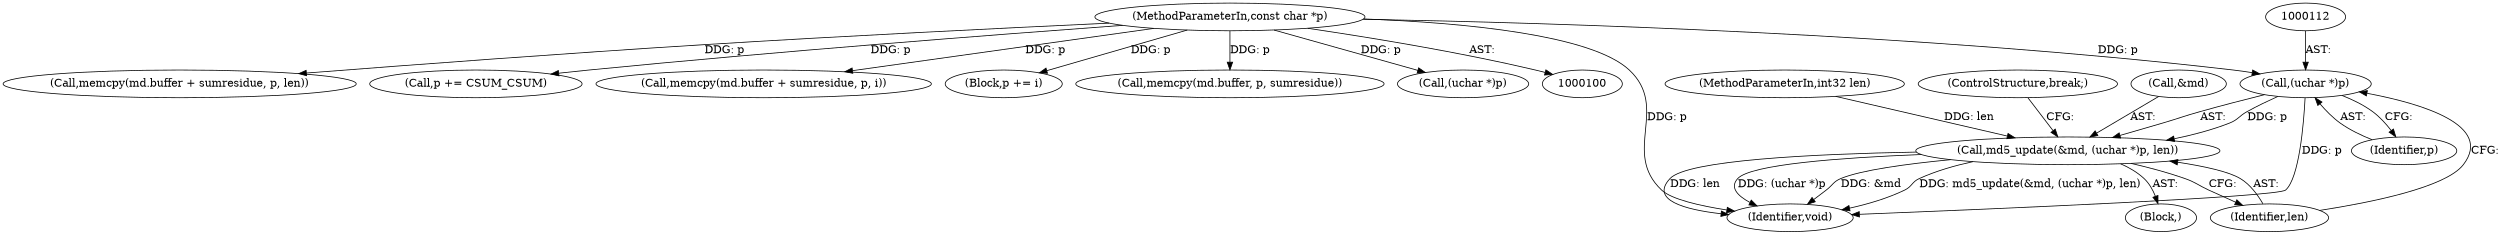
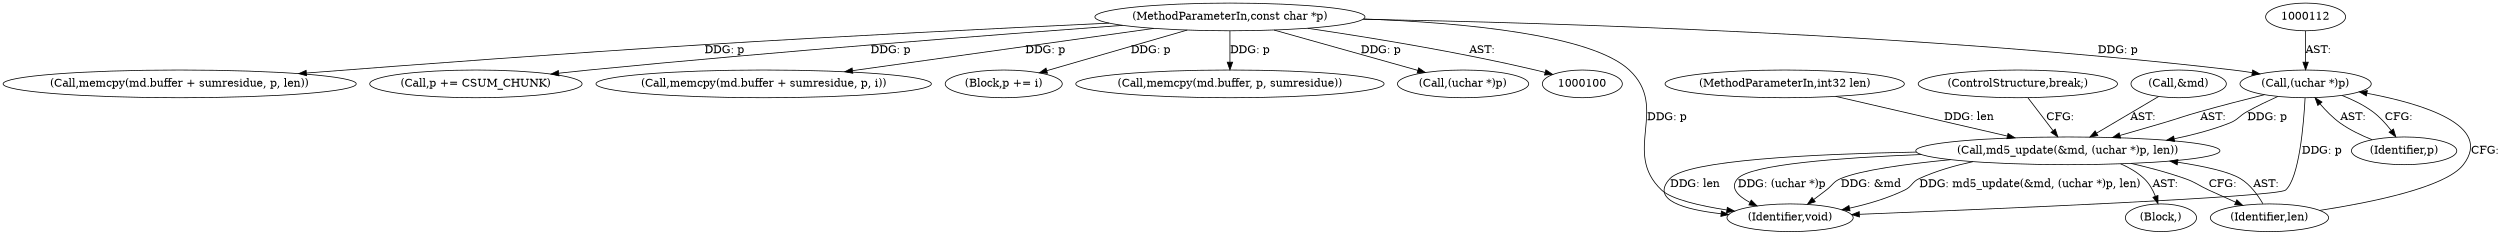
node "(Call,p += CSUM_CSUM)": label "(Call,p += CSUM_CSUM)" -> "(Call,p += CSUM_CHUNK)"
